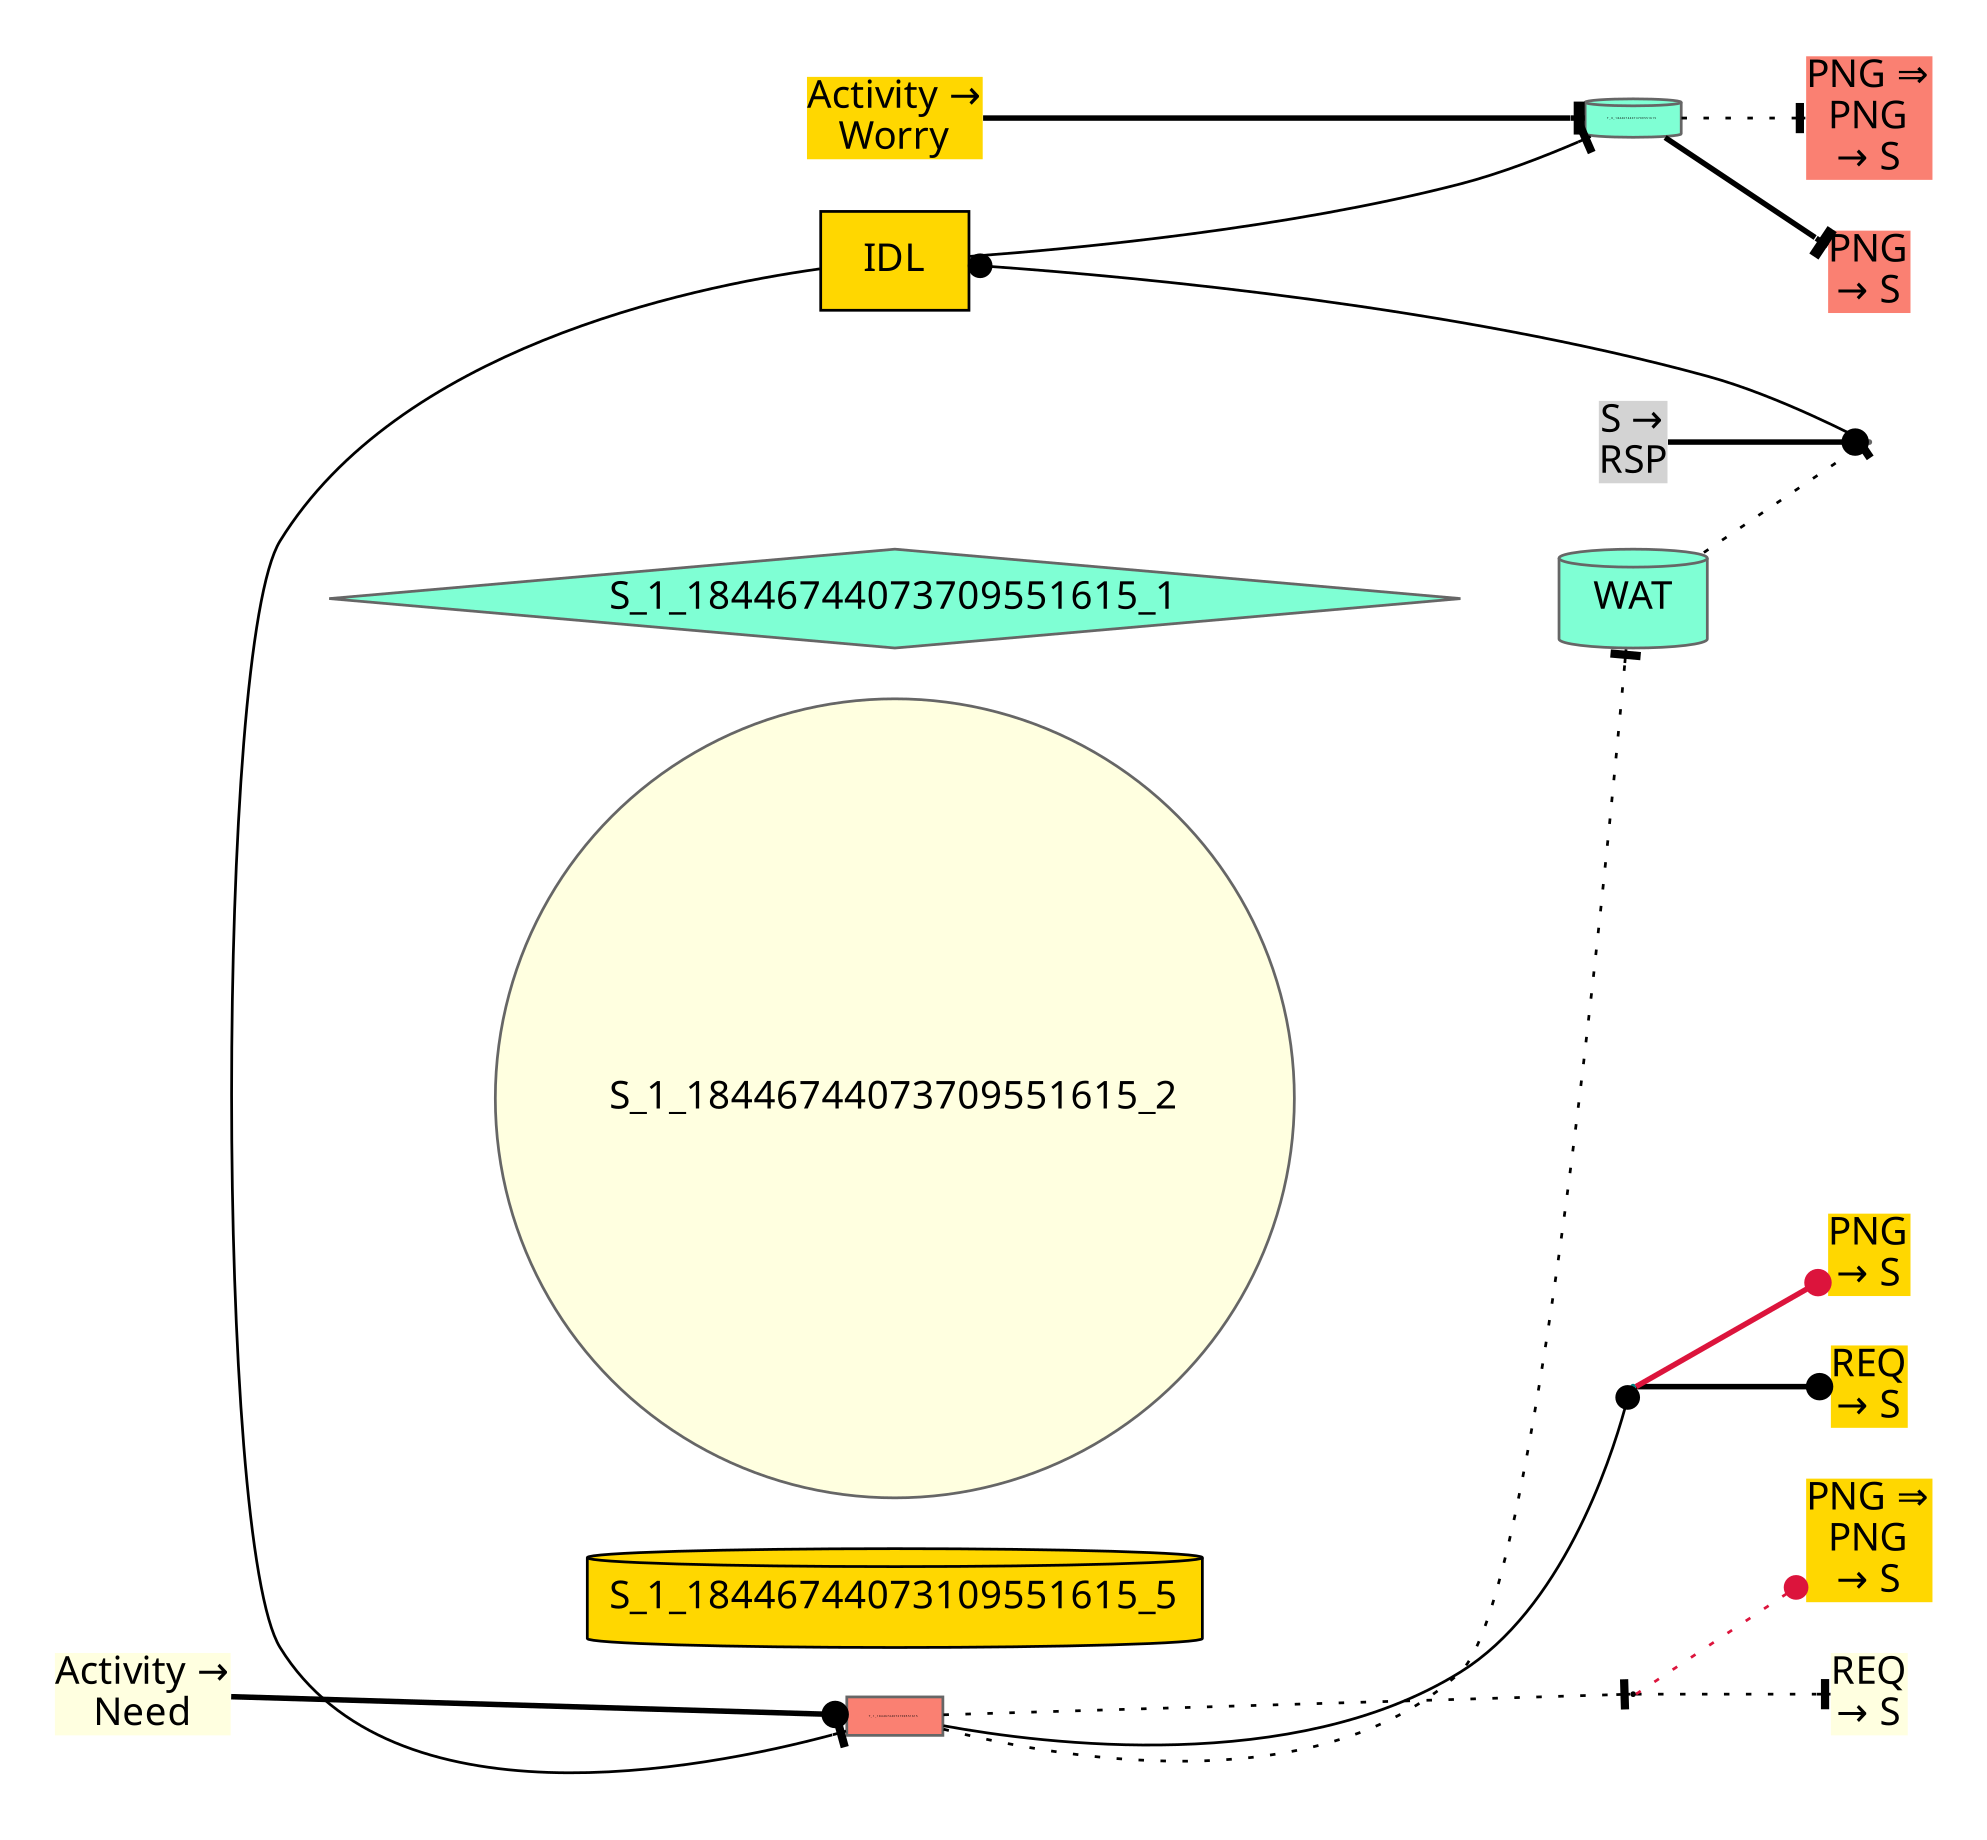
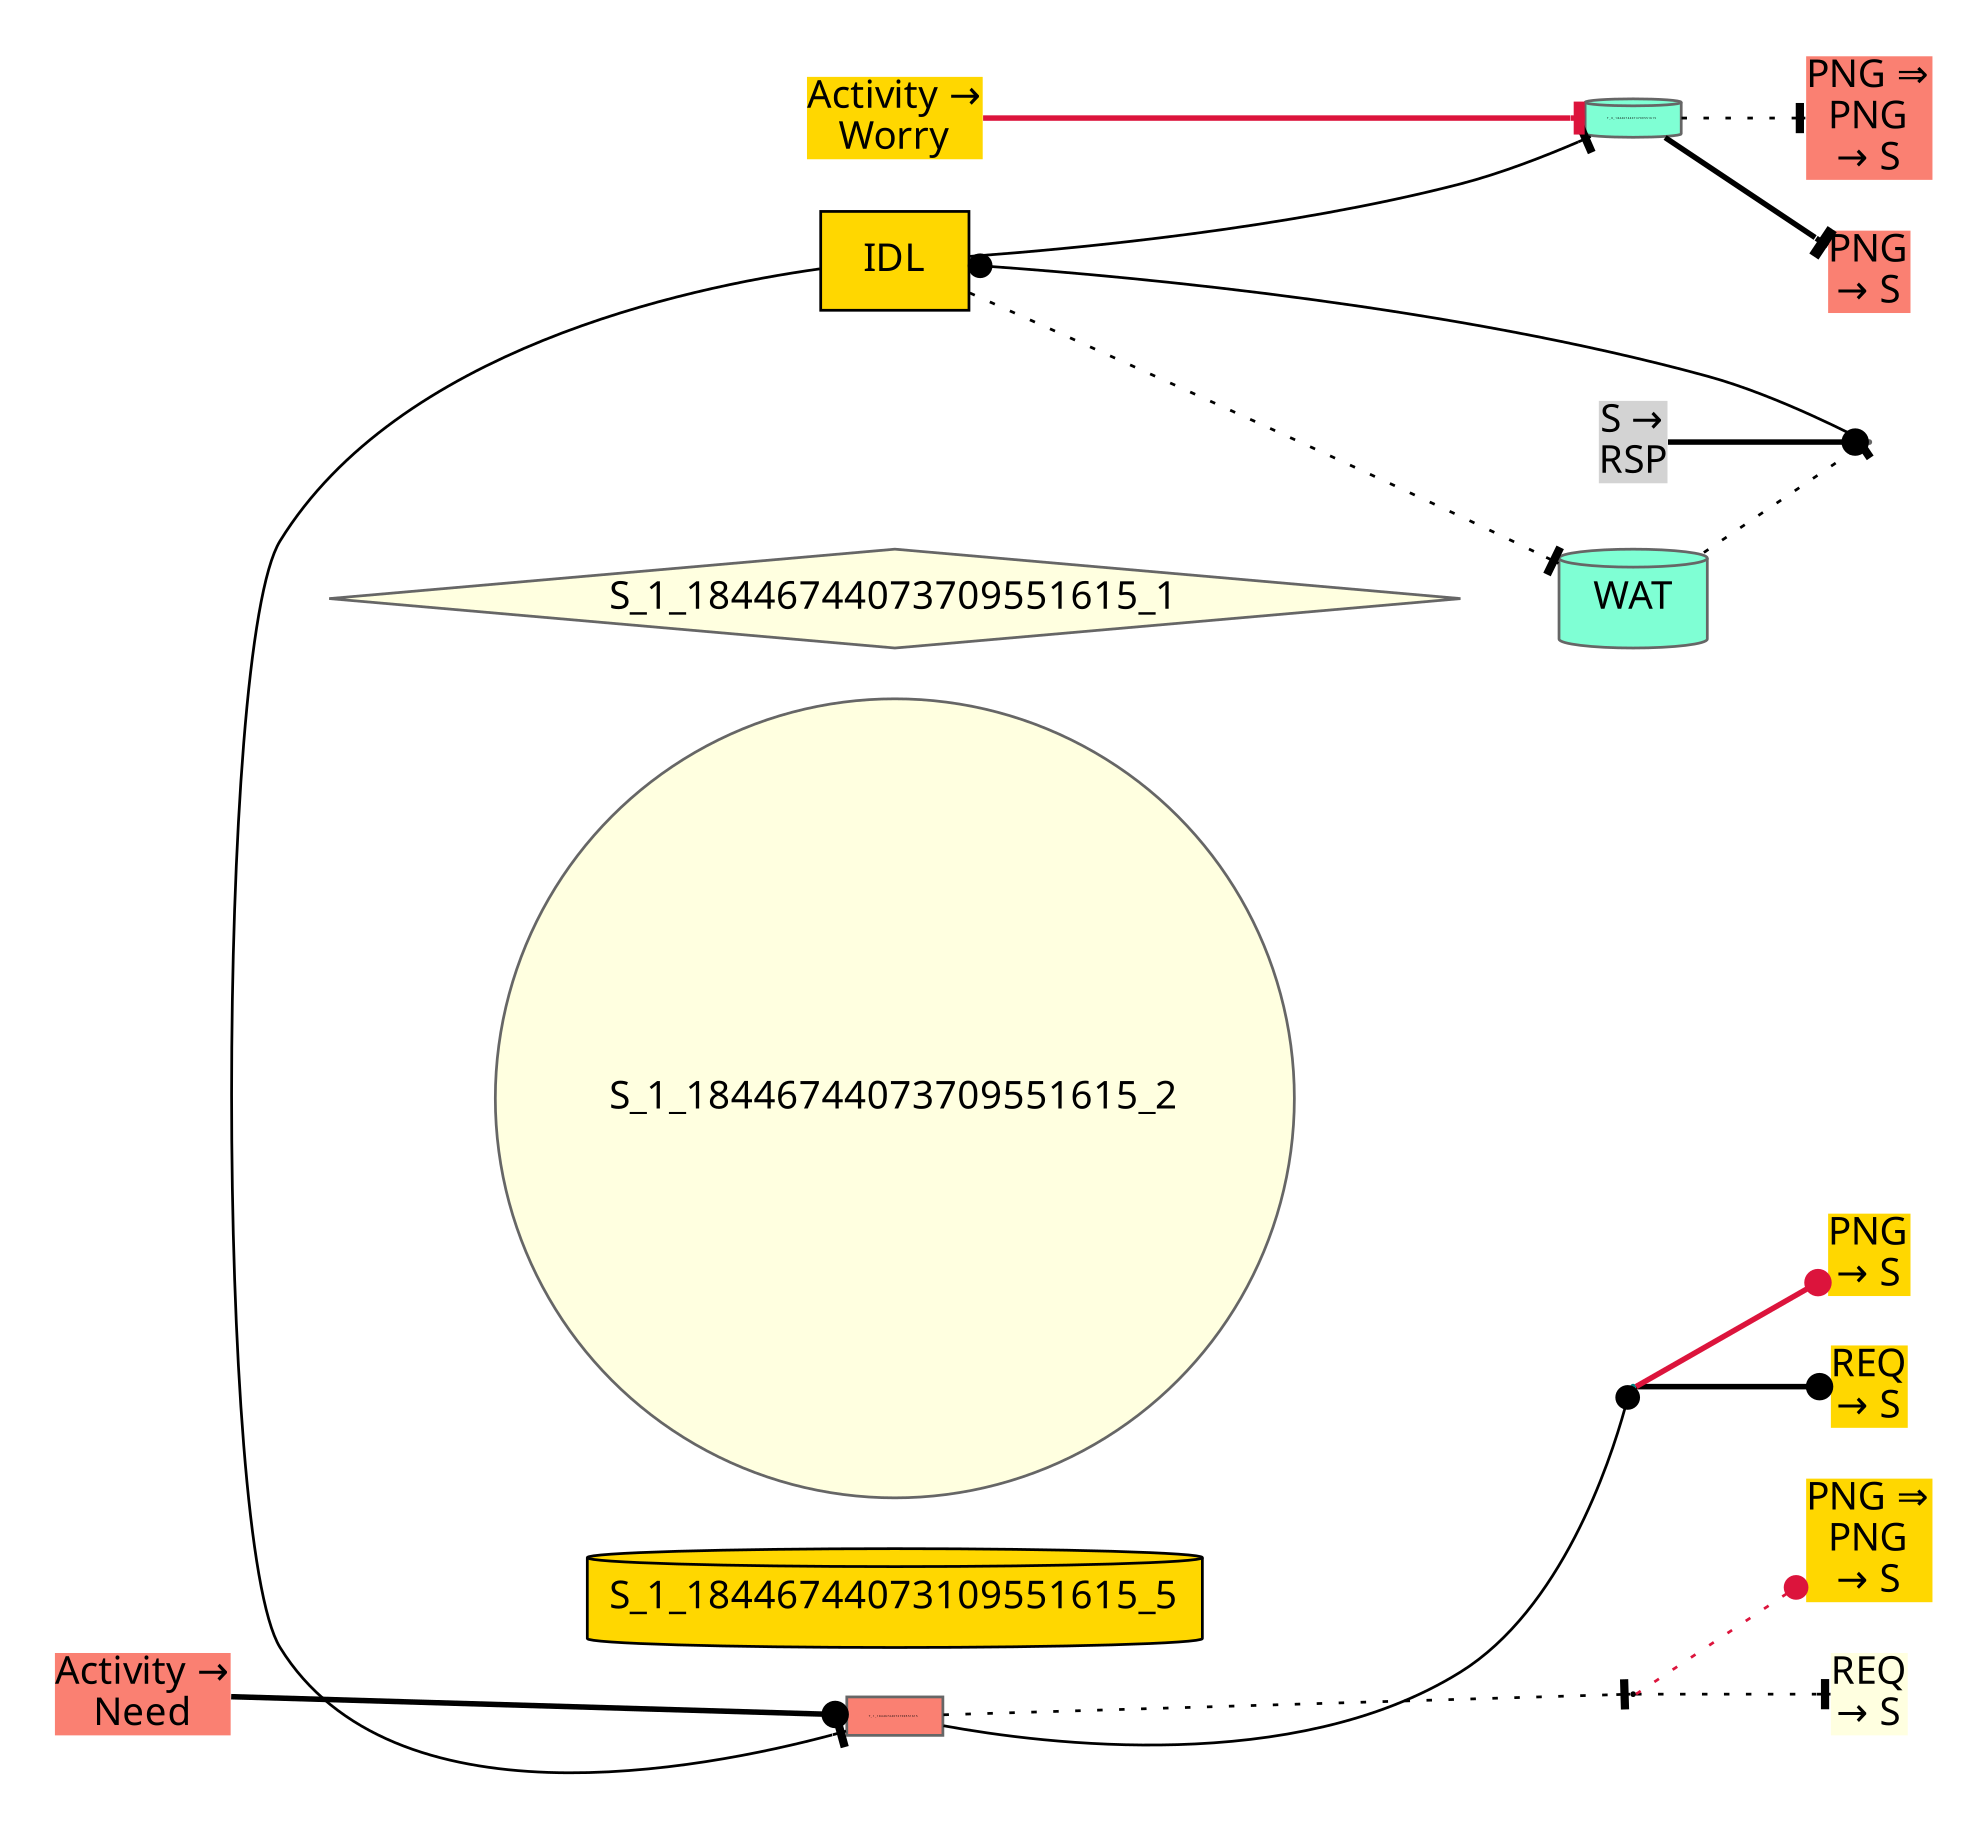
edge "Activity → Worry" -> "T_0_18446744073709551615": color Black -> Crimson
node "S_1_18446744073709551615_1": fillcolor aquamarine -> lightyellow
edge "T_1_18446744073709551615" -> "WAT": now "IDL" -> "WAT"
node "Activity → Need": fillcolor lightyellow -> salmon
